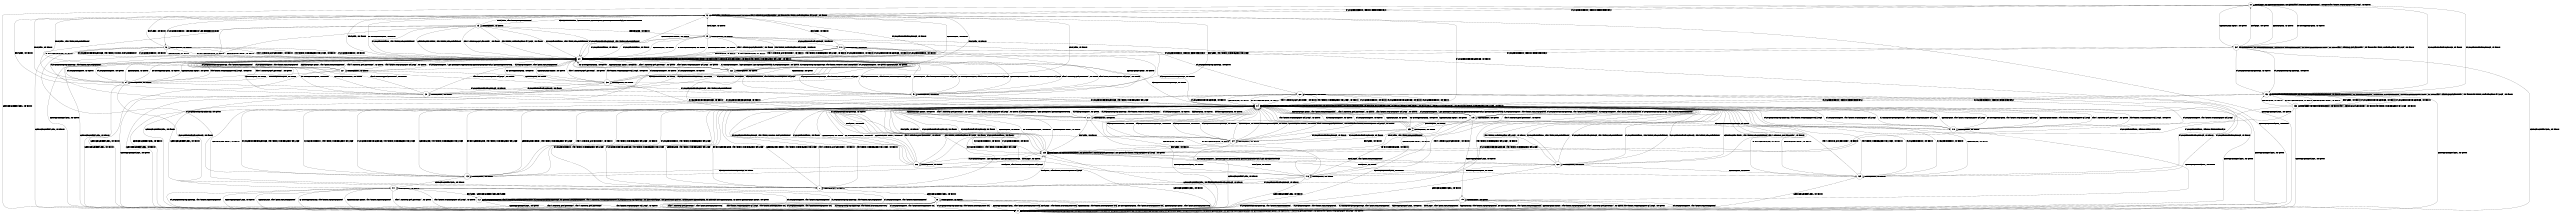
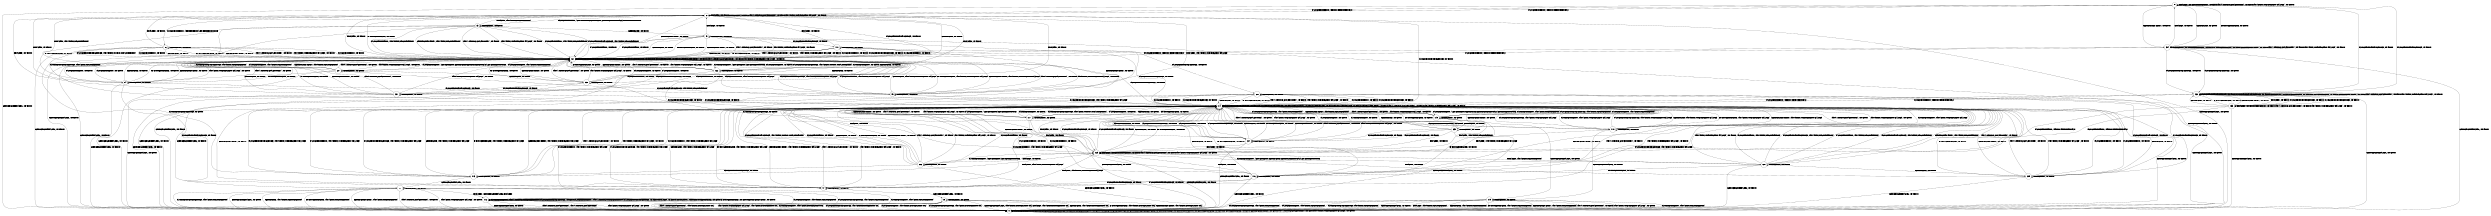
edge "s18" -> "s25": added, label "FINISHED / Alert(FATAL,UNEXPECTED_MESSAGE)"
